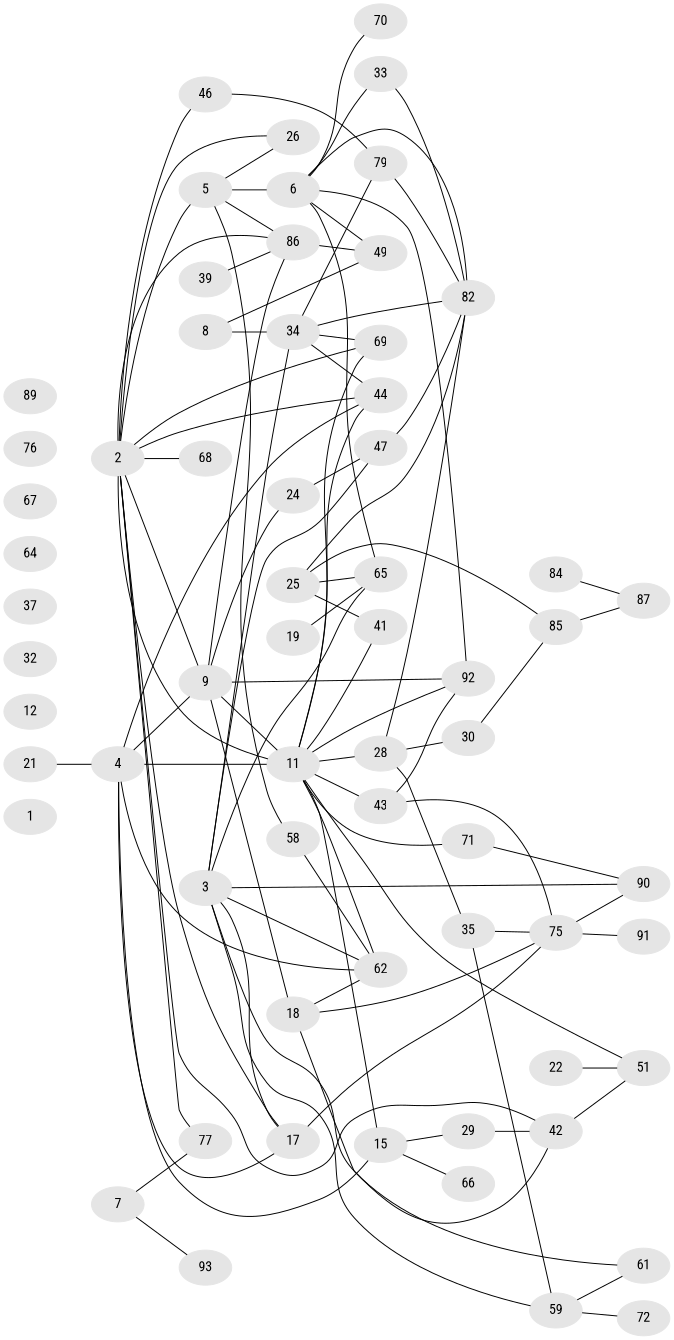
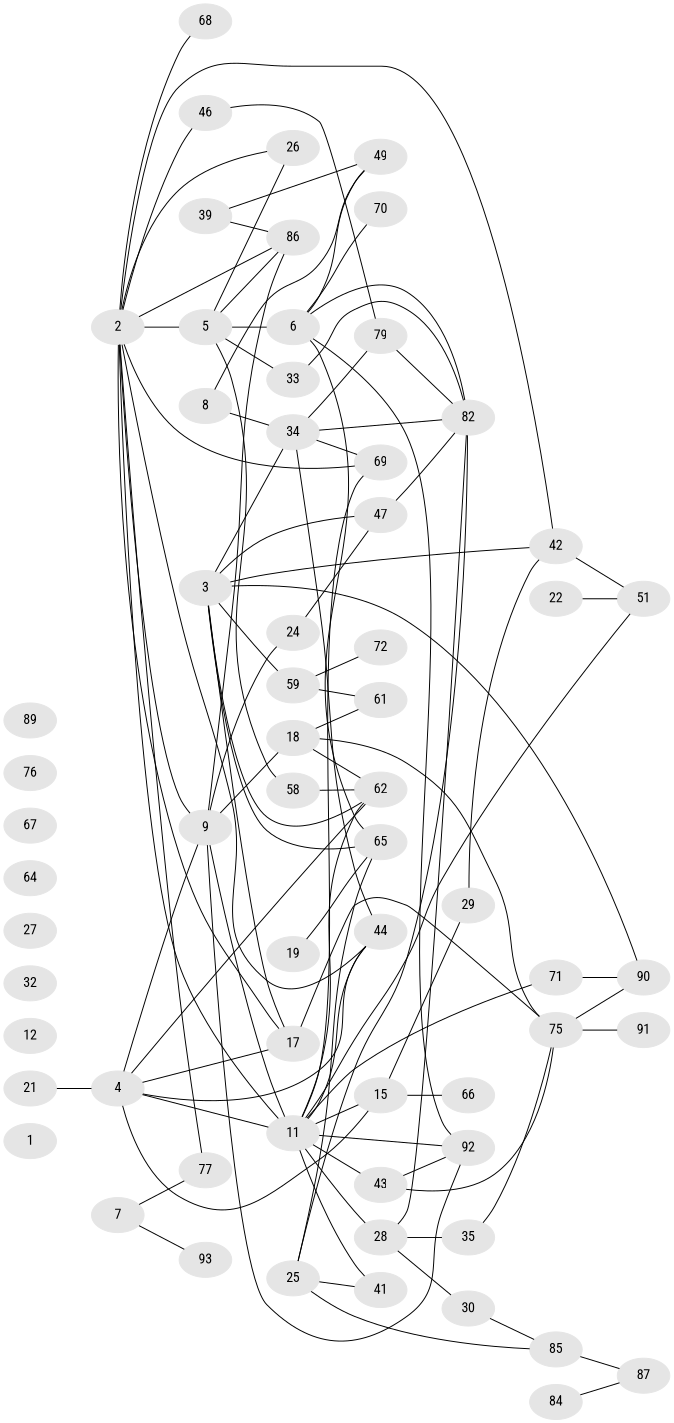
edge "33" -- "6": now "33" -- "5"
edge "86" -- "49": now "39" -- "49"
node "37": label "37" -> "27"
edge "35" -- "59": removed
